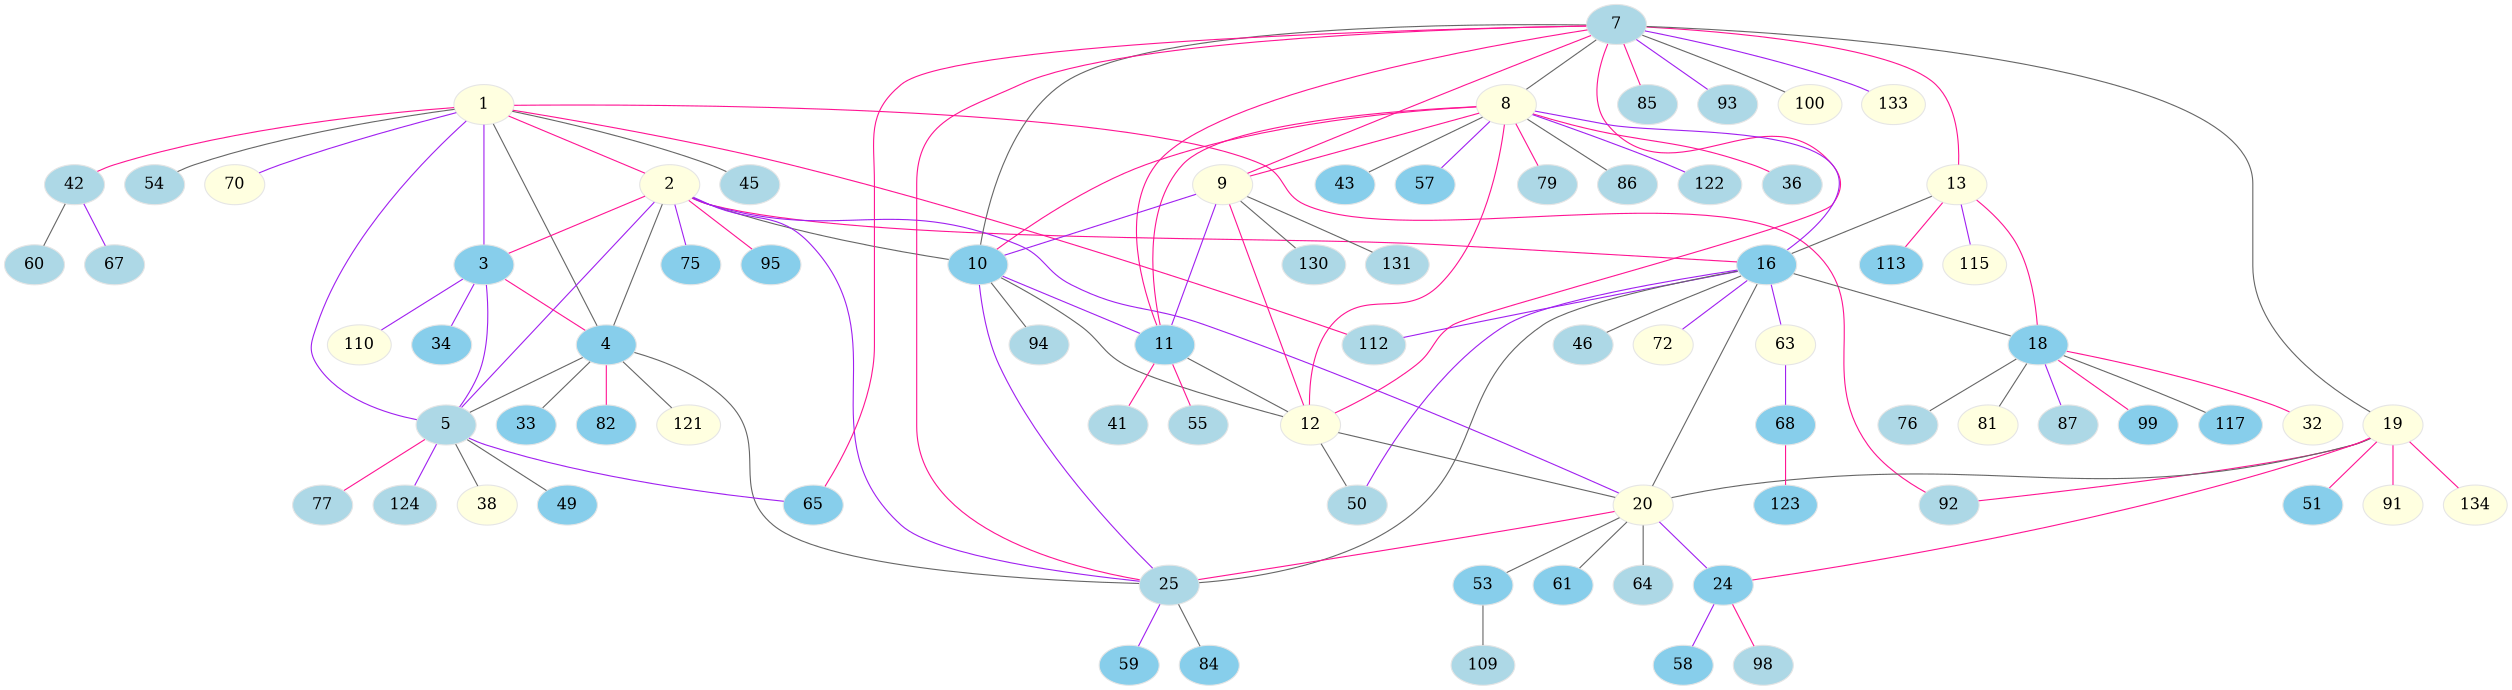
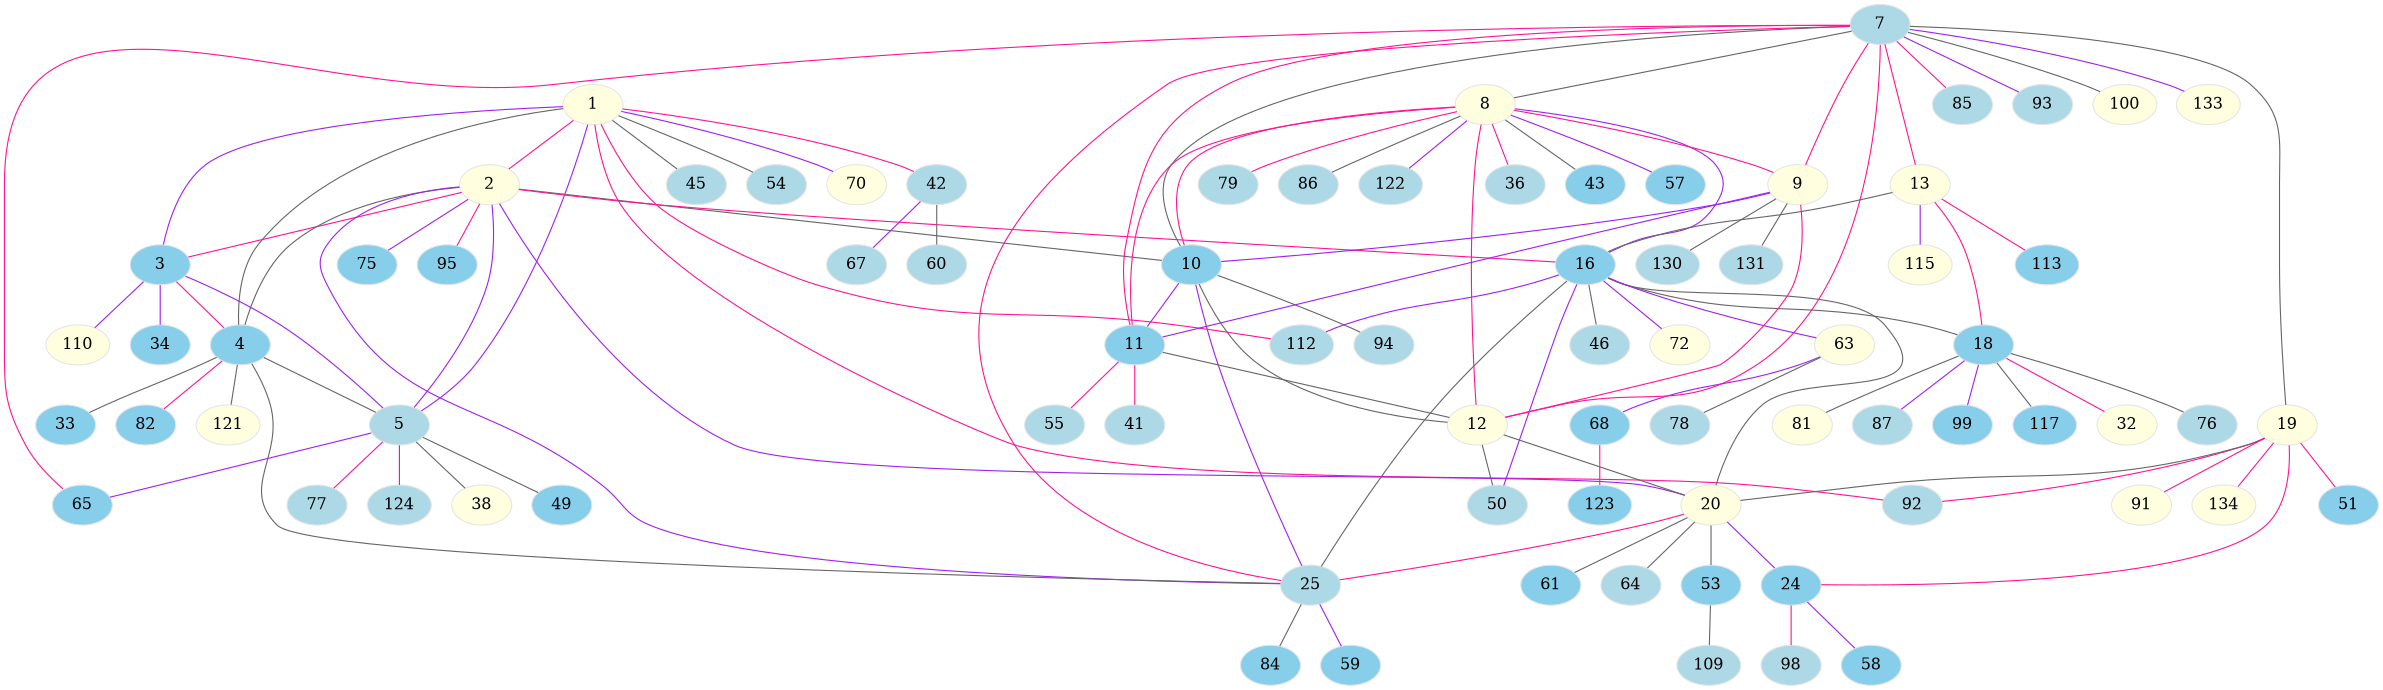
edge "18" -- "99": color deeppink -> purple
node "78": added
